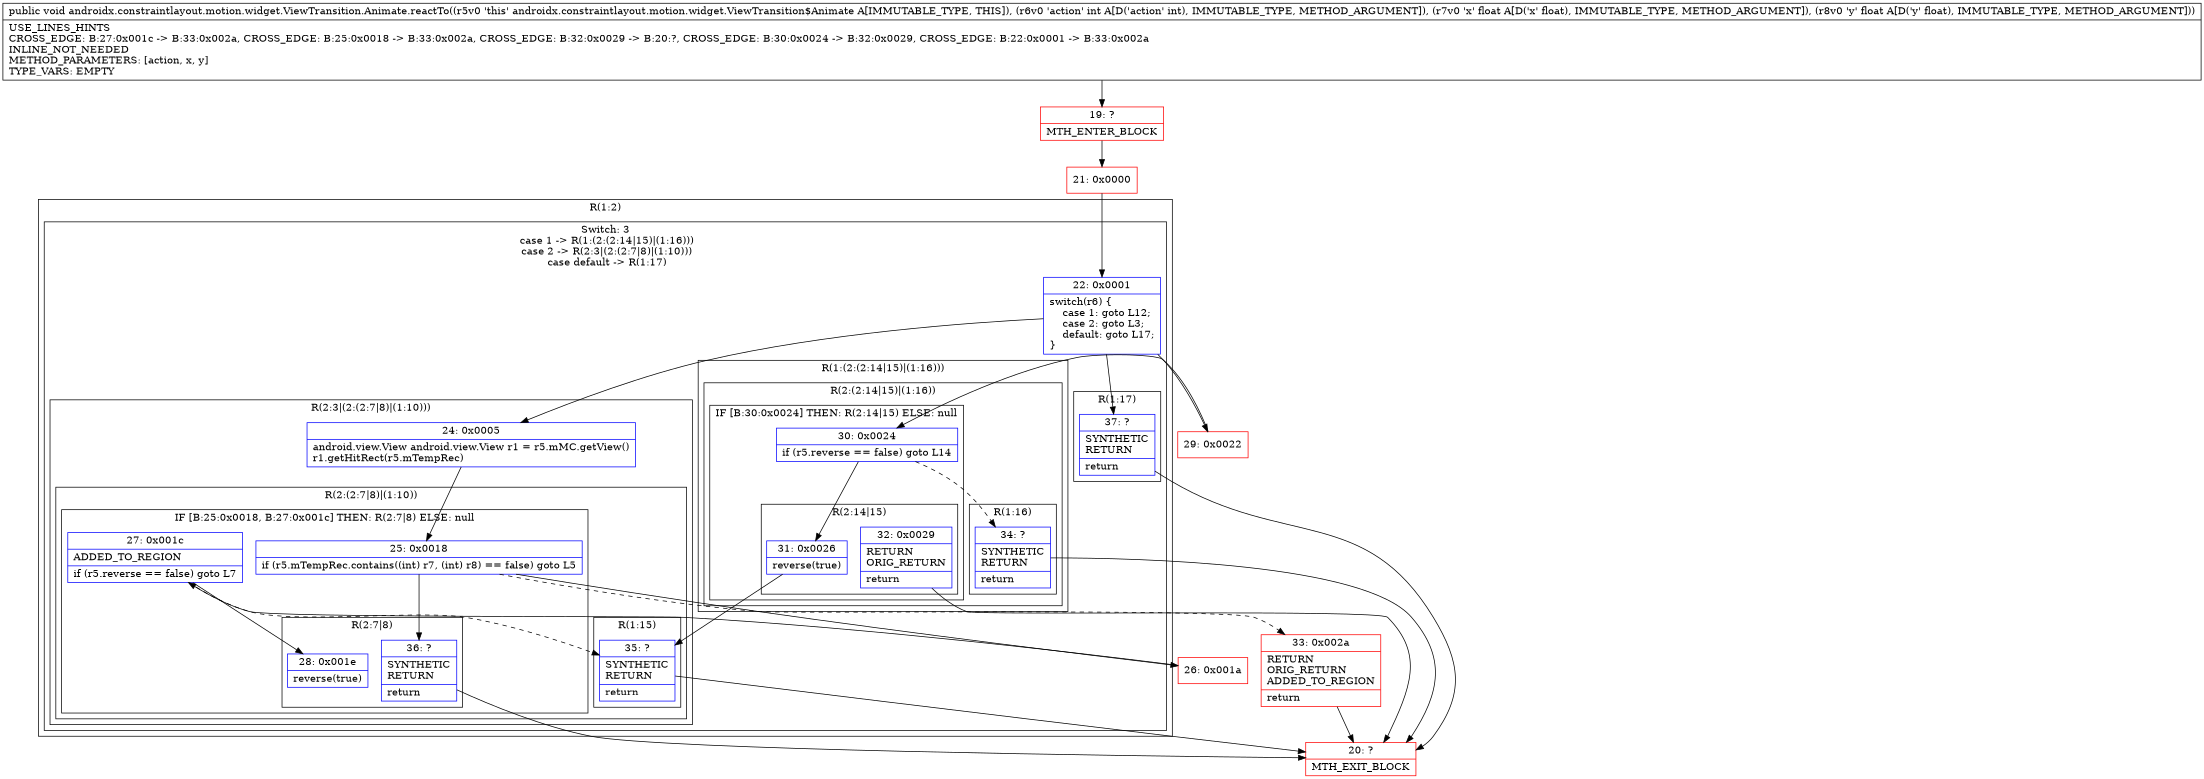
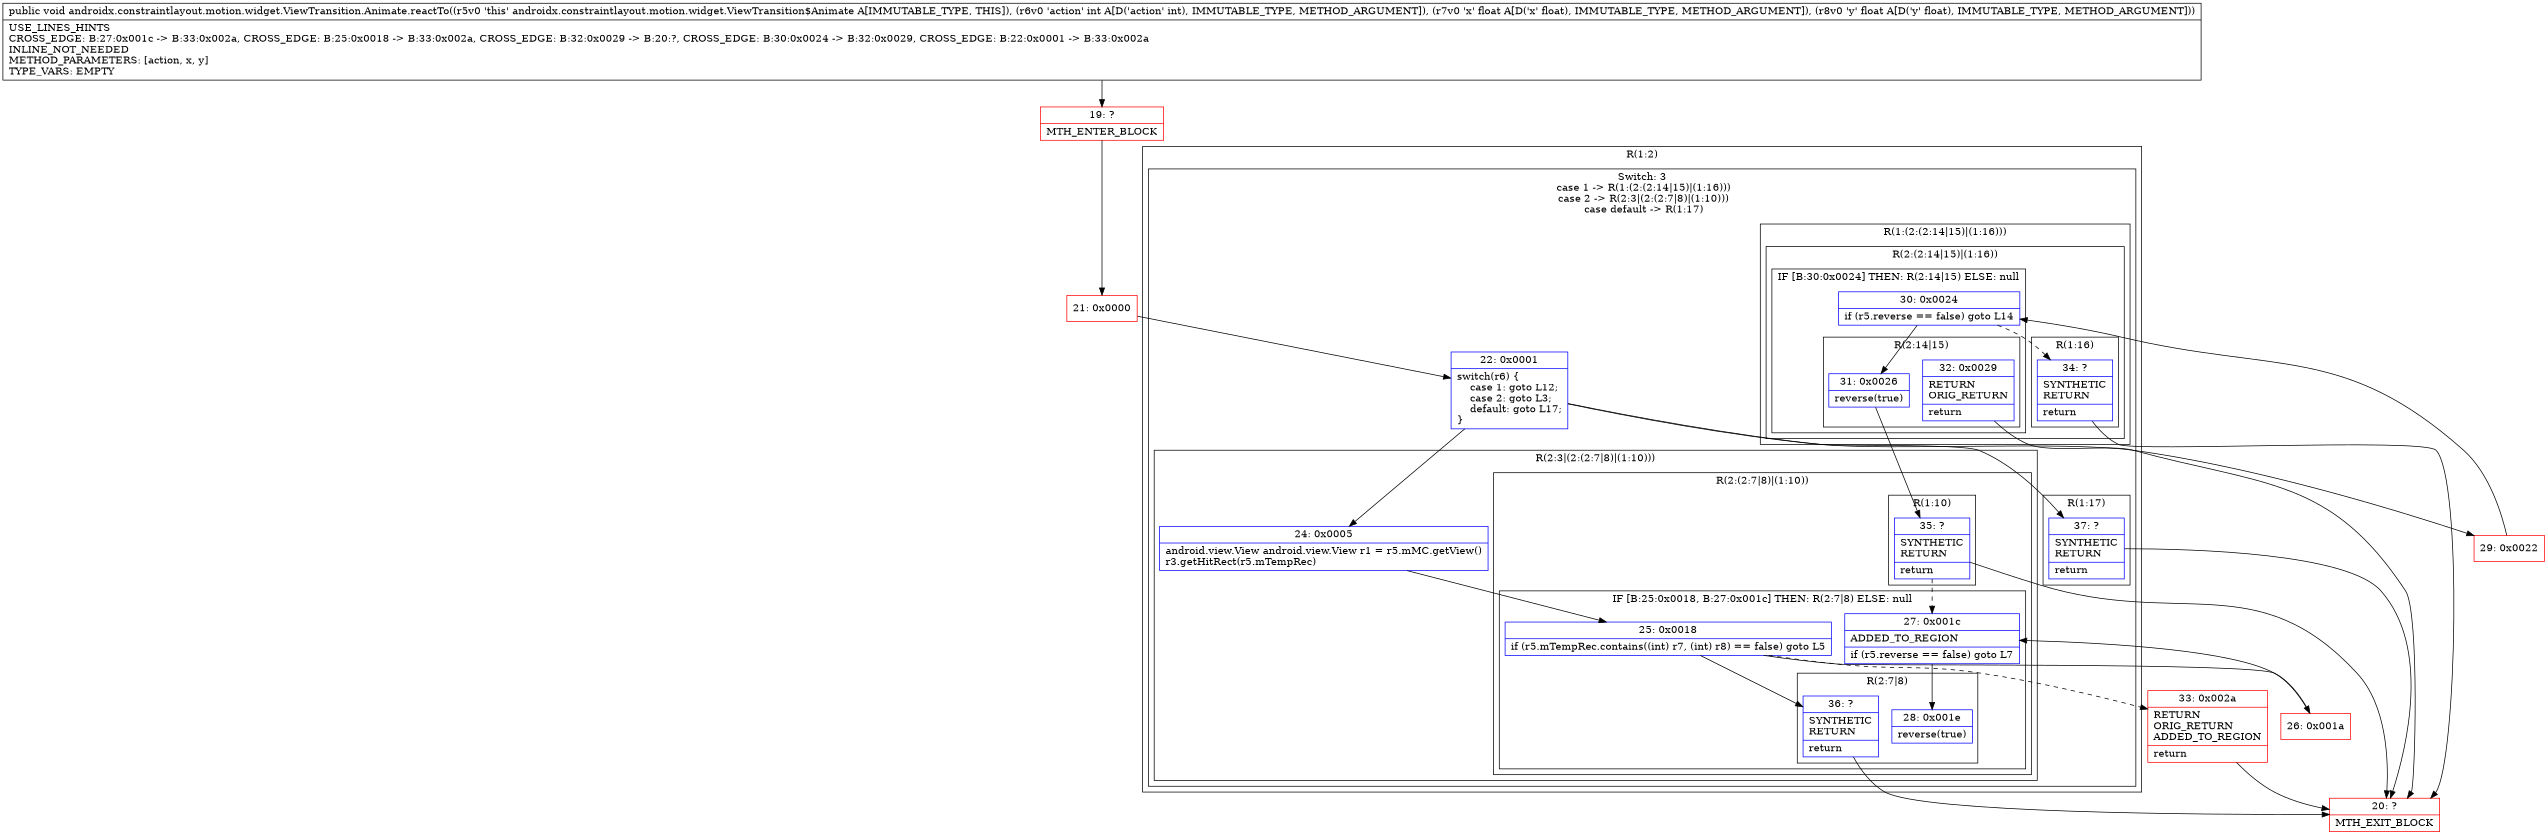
node "24: 0x0005": text "r1.getHitRect(r5.mTempRec)" -> "r3.getHitRect(r5.mTempRec)"
edge "27: 0x001c" -> "35: ?": reversed
cluster "R(1:15)": label "R(1:15)" -> "R(1:10)"
